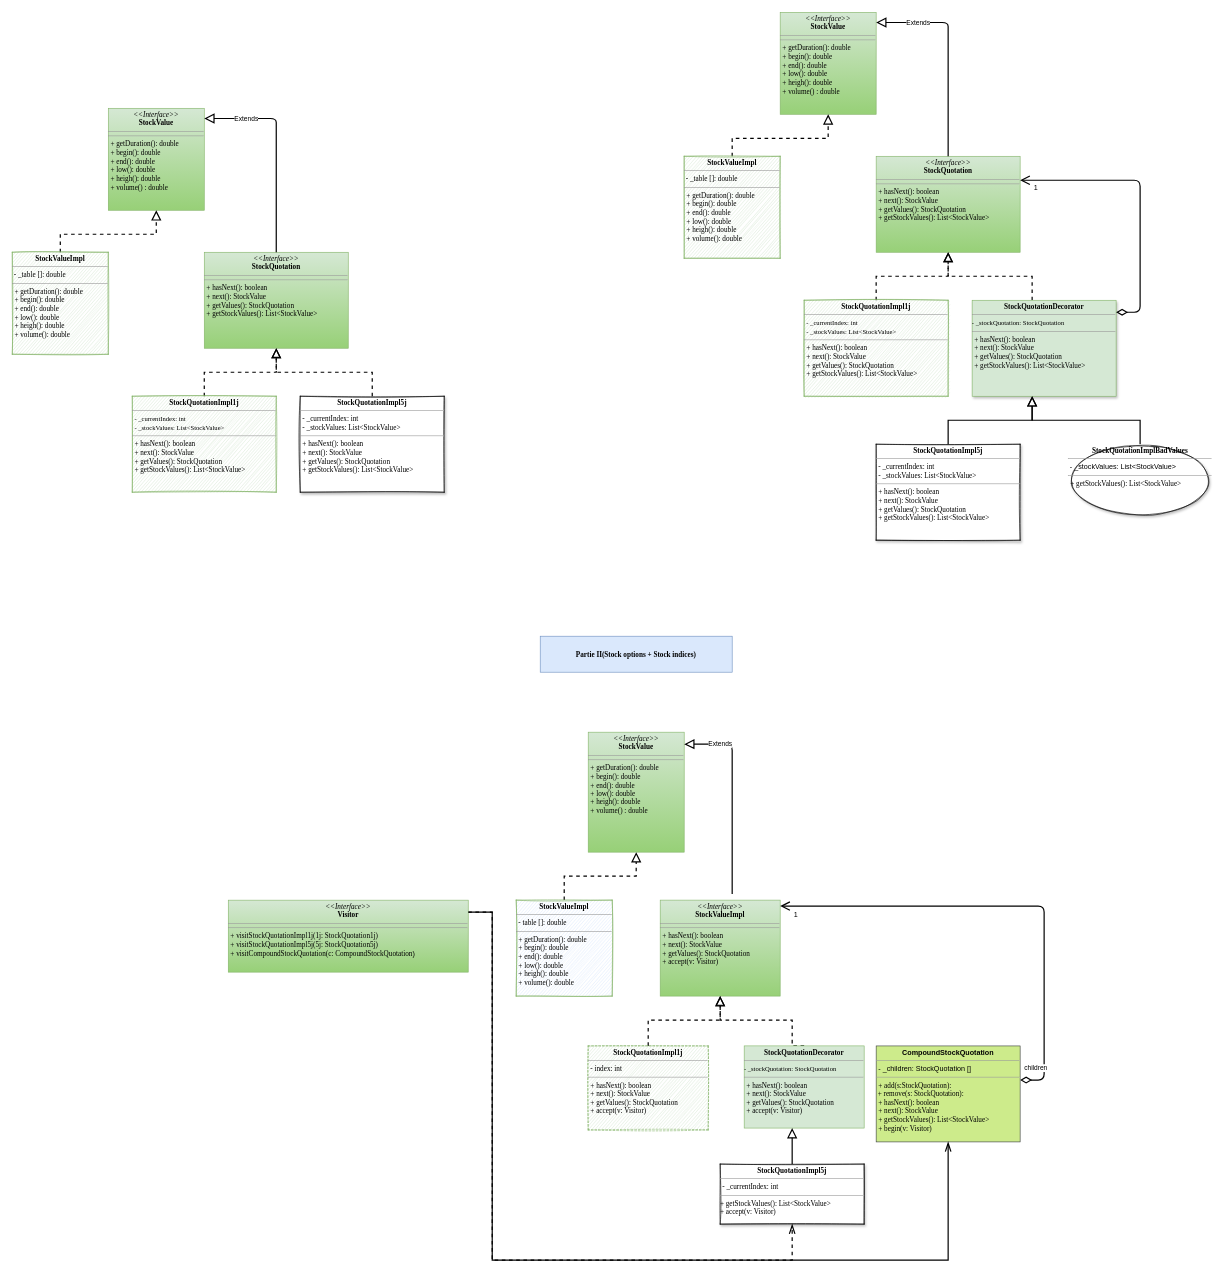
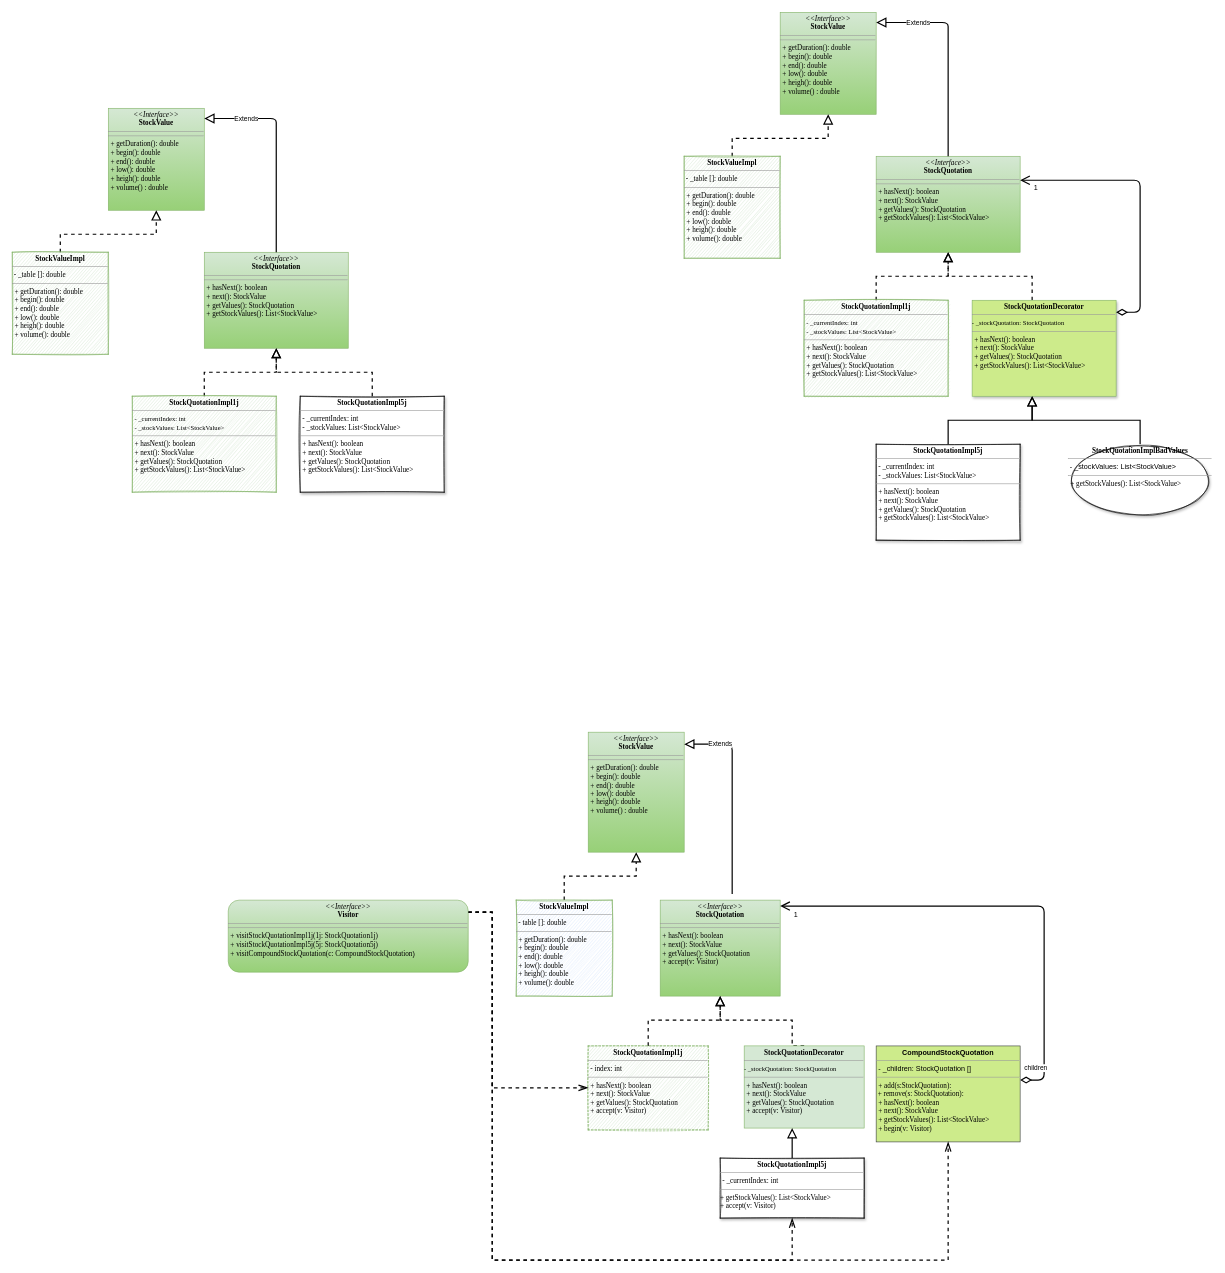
node "StockQuotationDecorator - _stockQuotation: StockQuotation + hasNext(): boolean + next(): StockValue + getValues(): StockQuotation + getStockValues(): List<StockValue>": fillcolor #d5e8d4 -> #cdeb8b
node "Partie II(Stock options + Stock indices)": removed
node "<<Interface>> StockValueImpl + hasNext(): boolean + next(): StockValue + getValues(): StockQuotation + accept(v: Visitor)": label "<<Interface>> StockValueImpl + hasNext(): boolean + next(): StockValue + getValues(): StockQuotation + accept(v: Visitor)" -> "<<Interface>> StockQuotation + hasNext(): boolean + next(): StockValue + getValues(): StockQuotation + accept(v: Visitor)"
node "<<Interface>> Visitor + visitStockQuotationImpl1j(1j: StockQuotation1j) + visitStockQuotationImpl5j(5j: StockQuotation5j) + visitCompoundStockQuotation(c: CompoundStockQuotation)": shape rectangle -> rounded rectangle
edge "<<Interface>> Visitor + visitStockQuotationImpl1j(1j: StockQuotation1j) + visitStockQuotationImpl5j(5j: StockQuotation5j) + visitCompoundStockQuotation(c: CompoundStockQuotation)" -> "StockQuotationImpl1j - index: int + hasNext(): boolean + next(): StockValue + getValues(): StockQuotation + accept(v: Visitor)": added
node "StockQuotationImpl5j - _currentIndex: int + getStockValues(): List<StockValue> + accept(v: Visitor)": moved (792, 1194) -> (792, 1188)
edge "<<Interface>> Visitor + visitStockQuotationImpl1j(1j: StockQuotation1j) + visitStockQuotationImpl5j(5j: StockQuotation5j) + visitCompoundStockQuotation(c: CompoundStockQuotation)" -> "CompoundStockQuotation - _children: StockQuotation [] + add(s:StockQuotation): + remove(s: StockQuotation):+ hasNext(): boolean + next(): StockValue + getStockValues(): List<StockValue> + begin(v: Visitor)": style solid -> dashed
